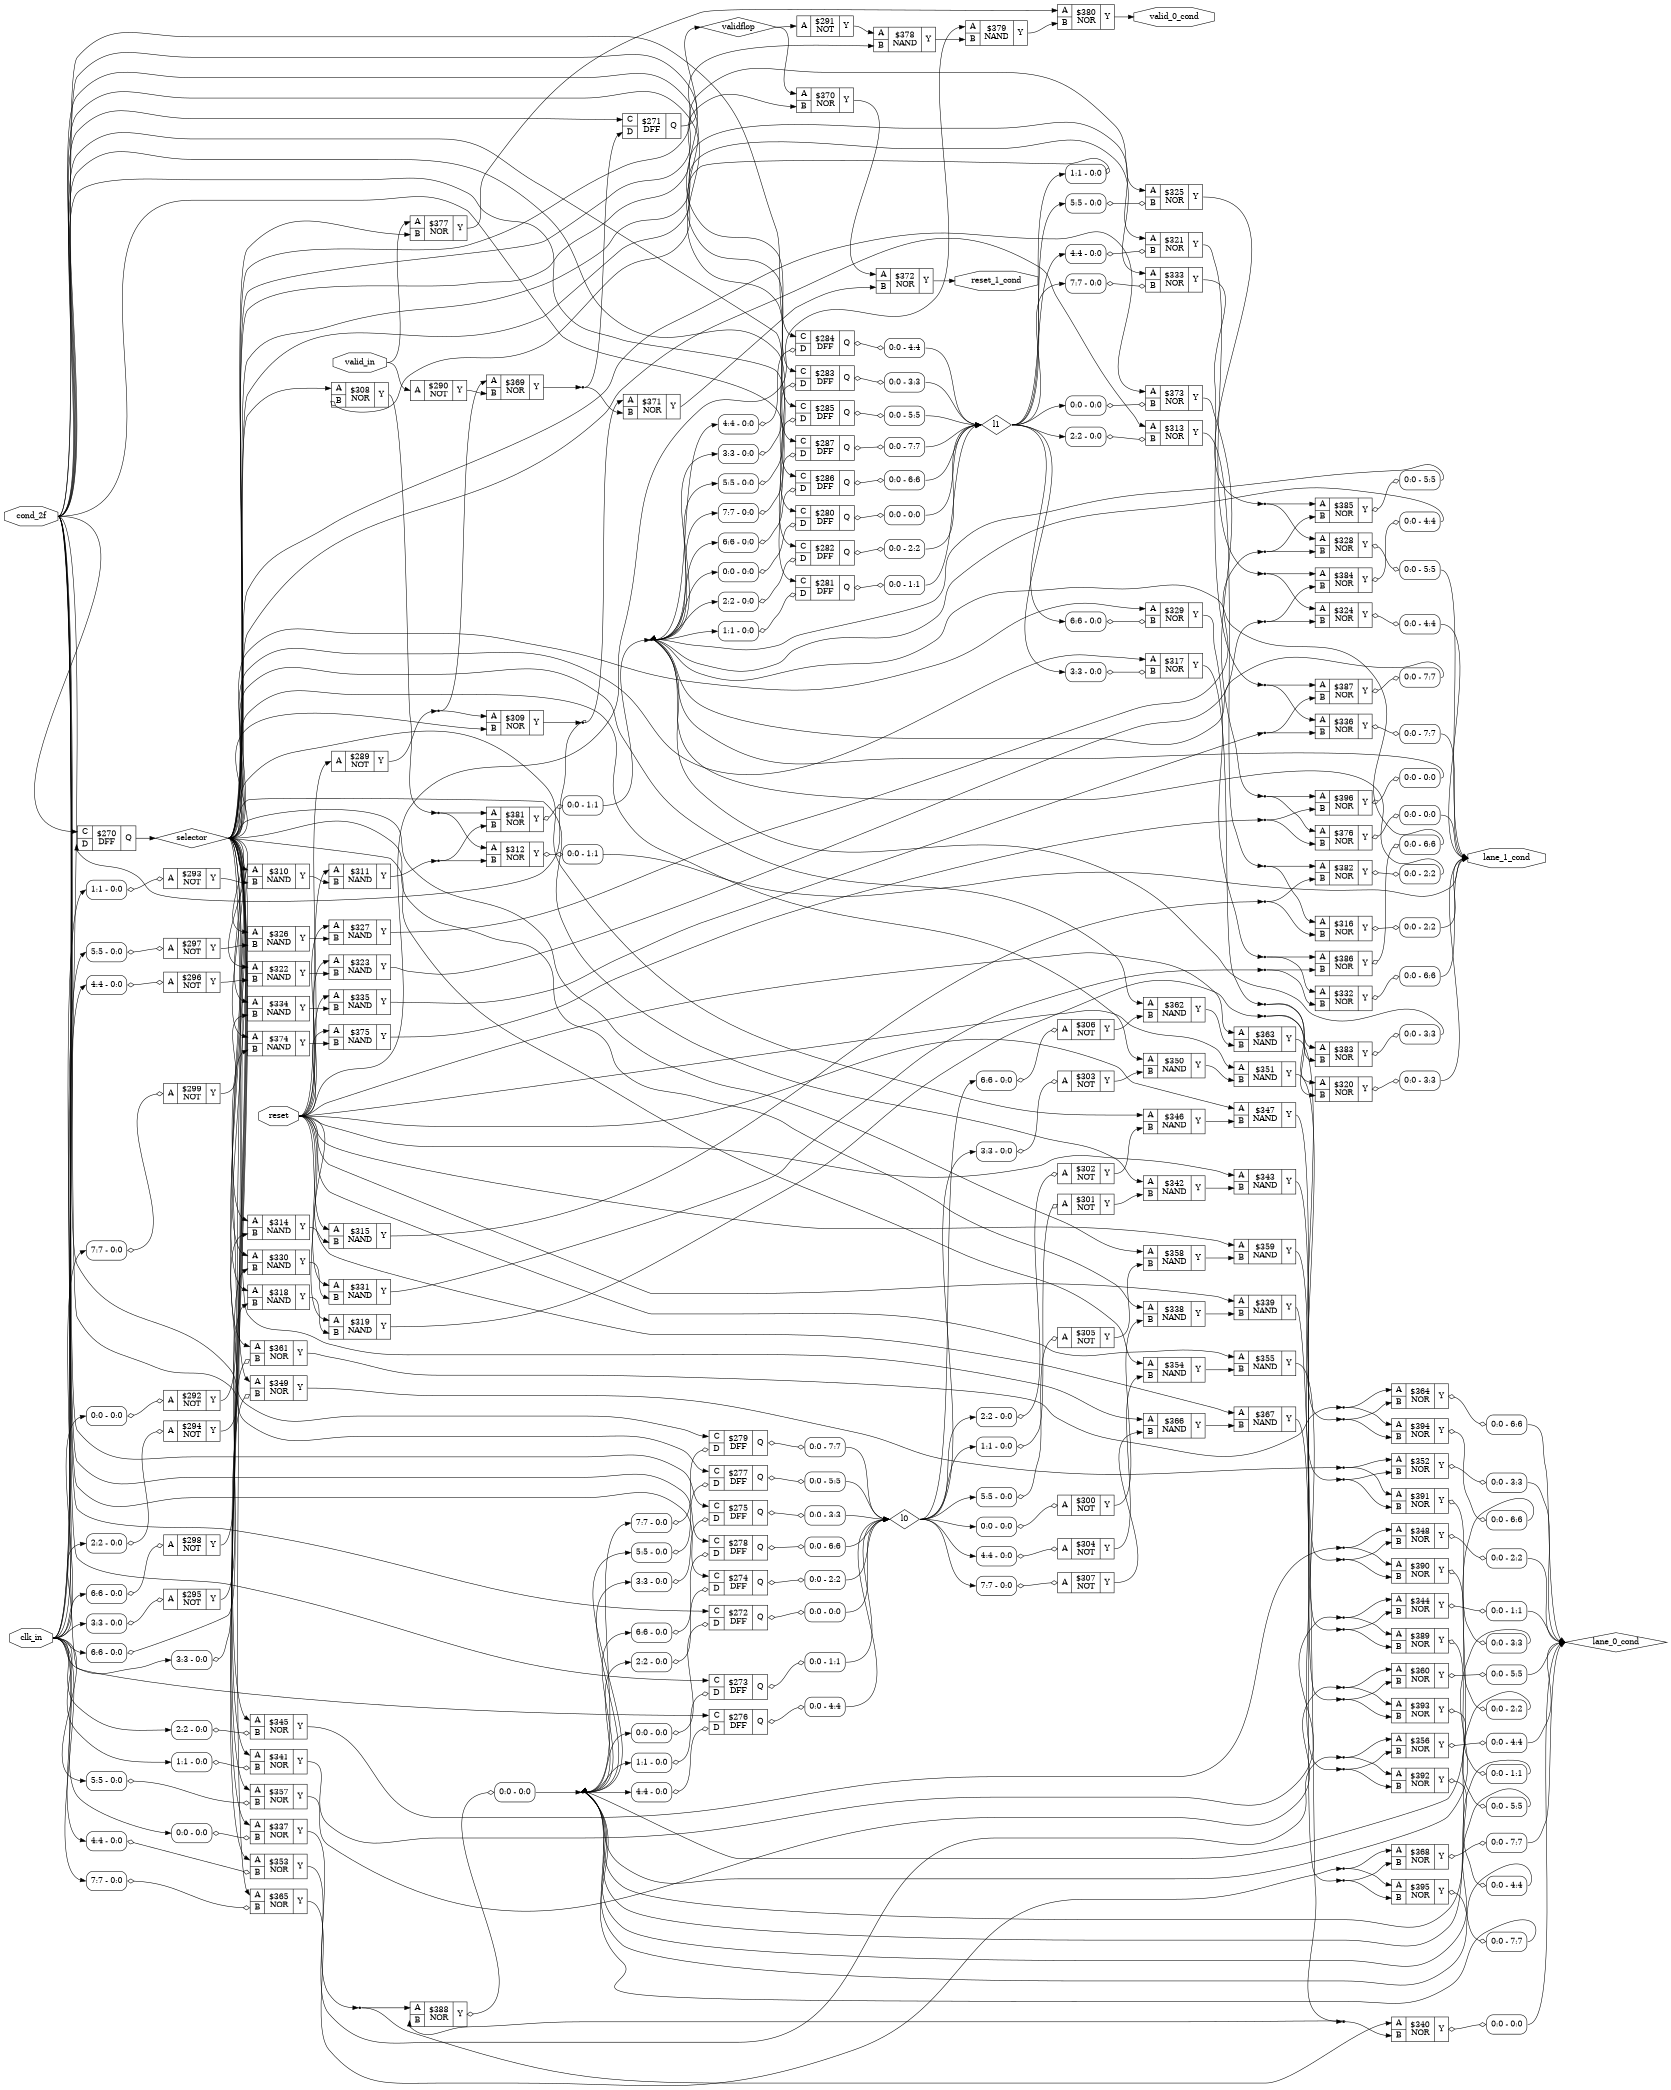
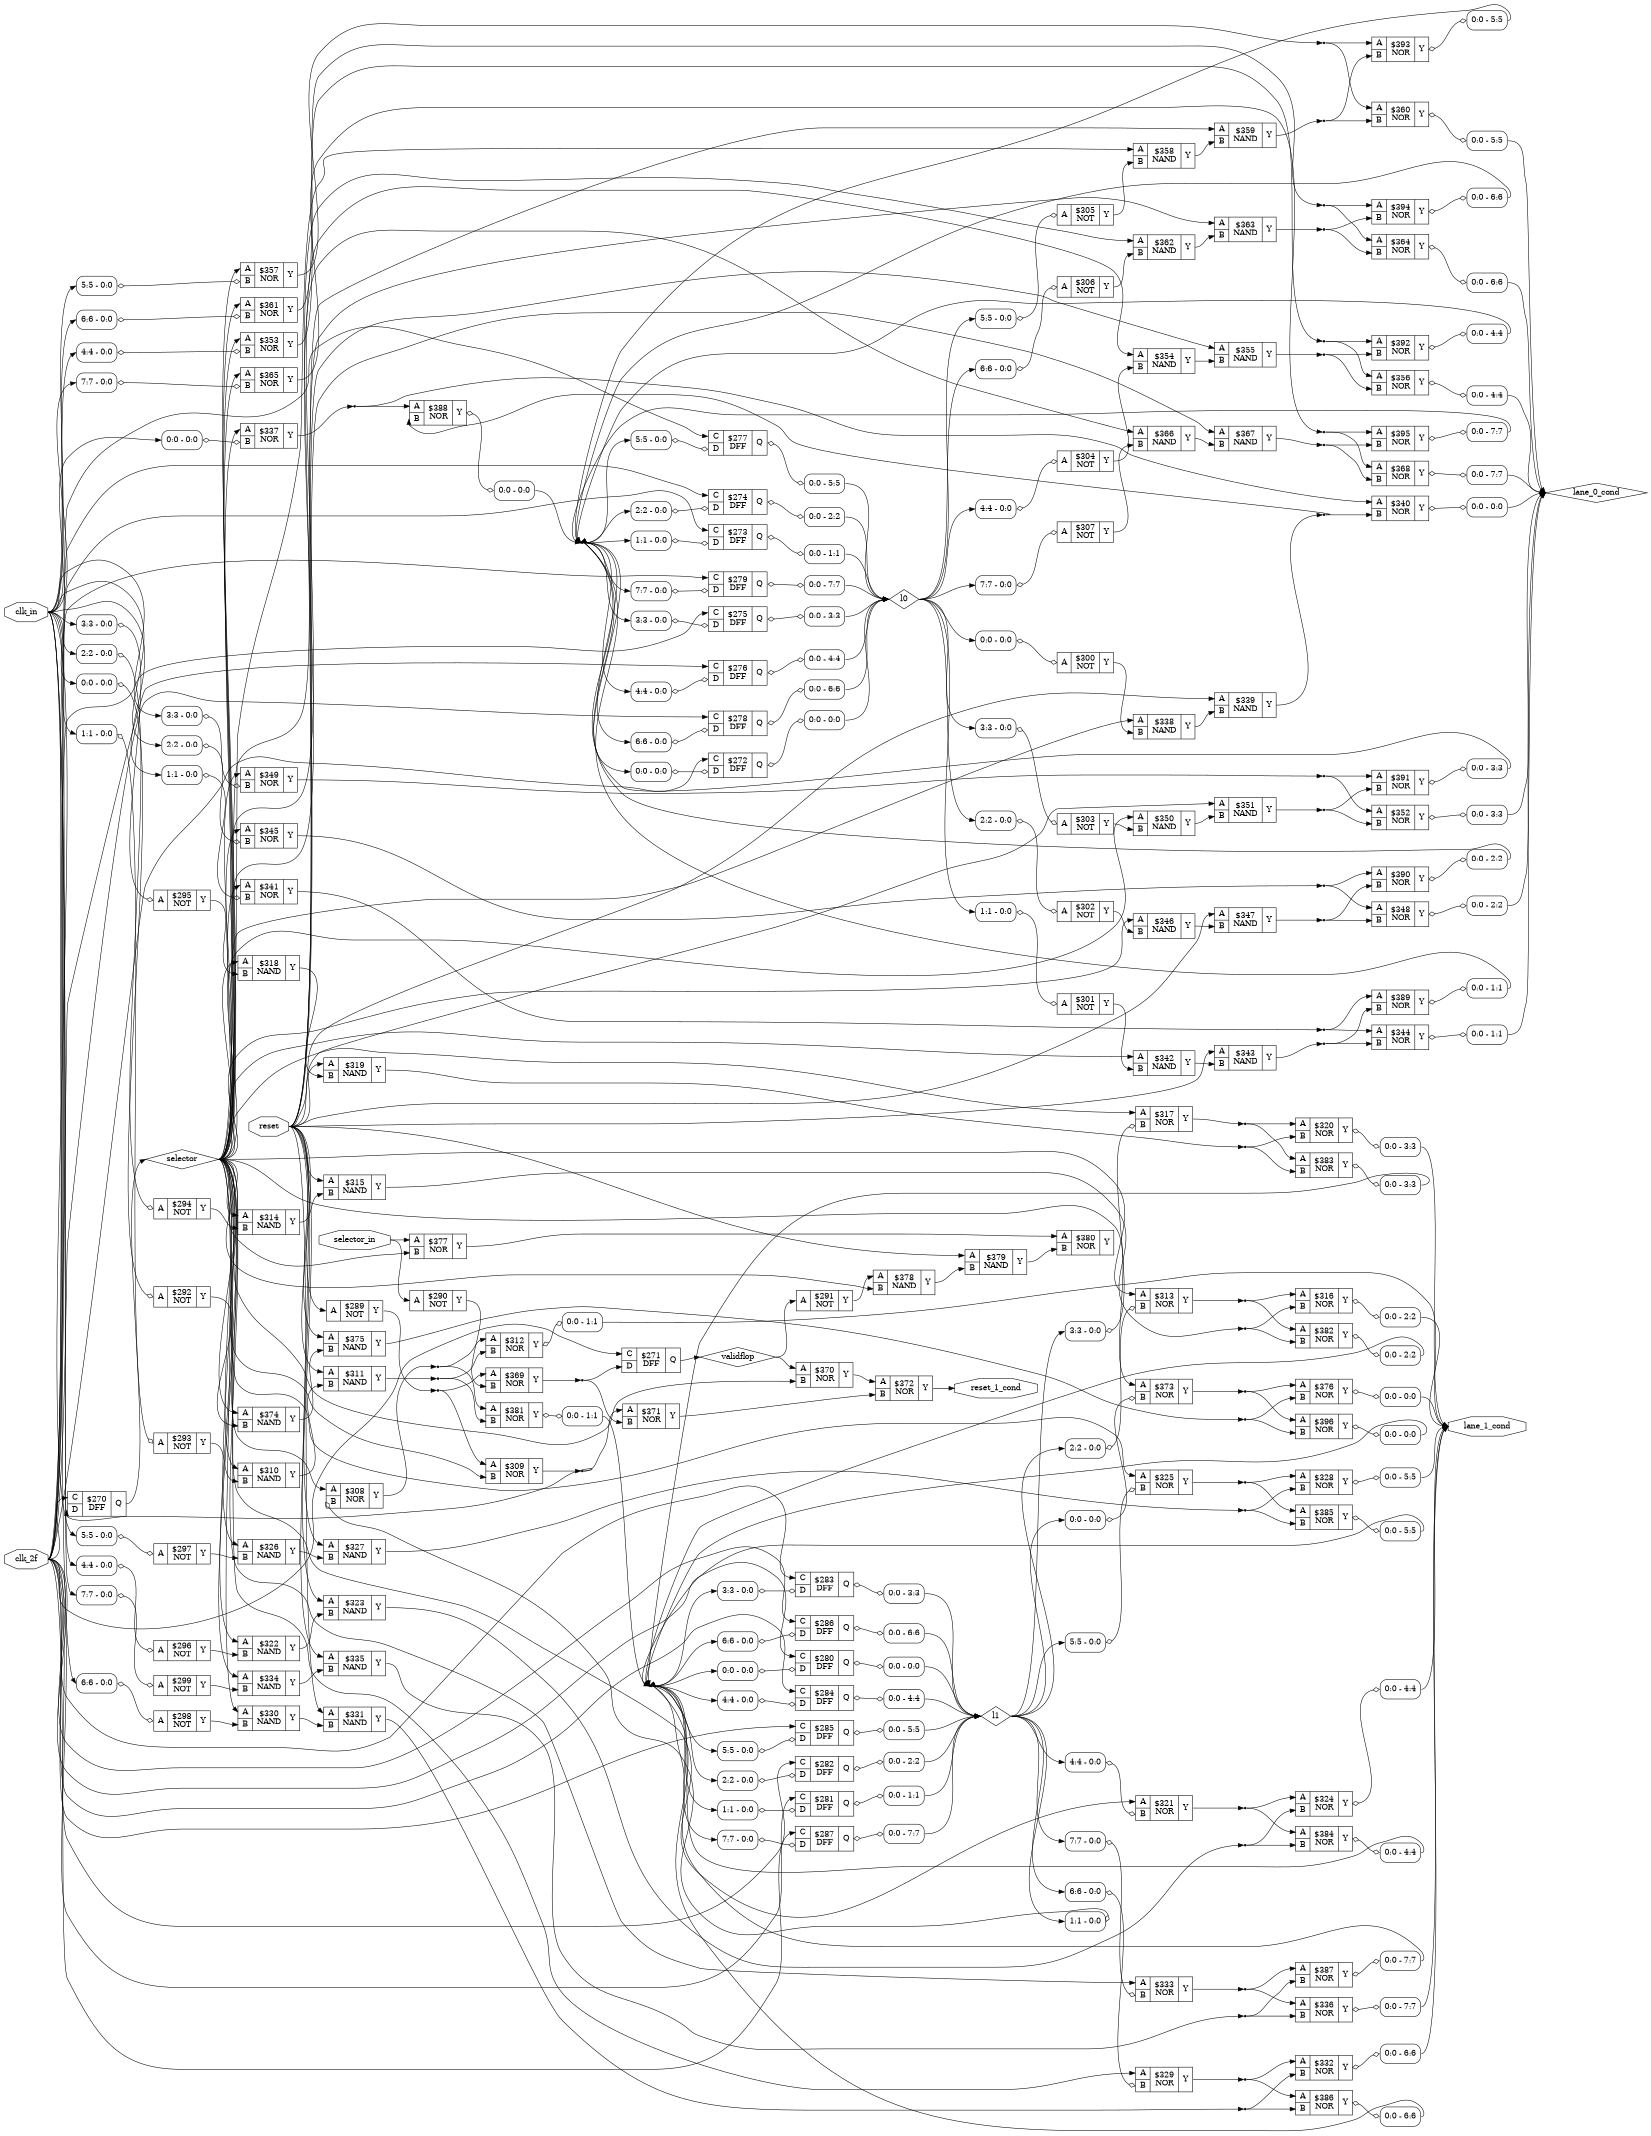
node "valid_0_cond": removed
node "valid_in": label "valid_in" -> "selector_in"
node "cond_2f": label "cond_2f" -> "clk_2f"
